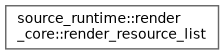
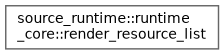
node "source_runtime::render _core::render_resource_list": label "source_runtime::render _core::render_resource_list" -> "source_runtime::runtime _core::render_resource_list"
